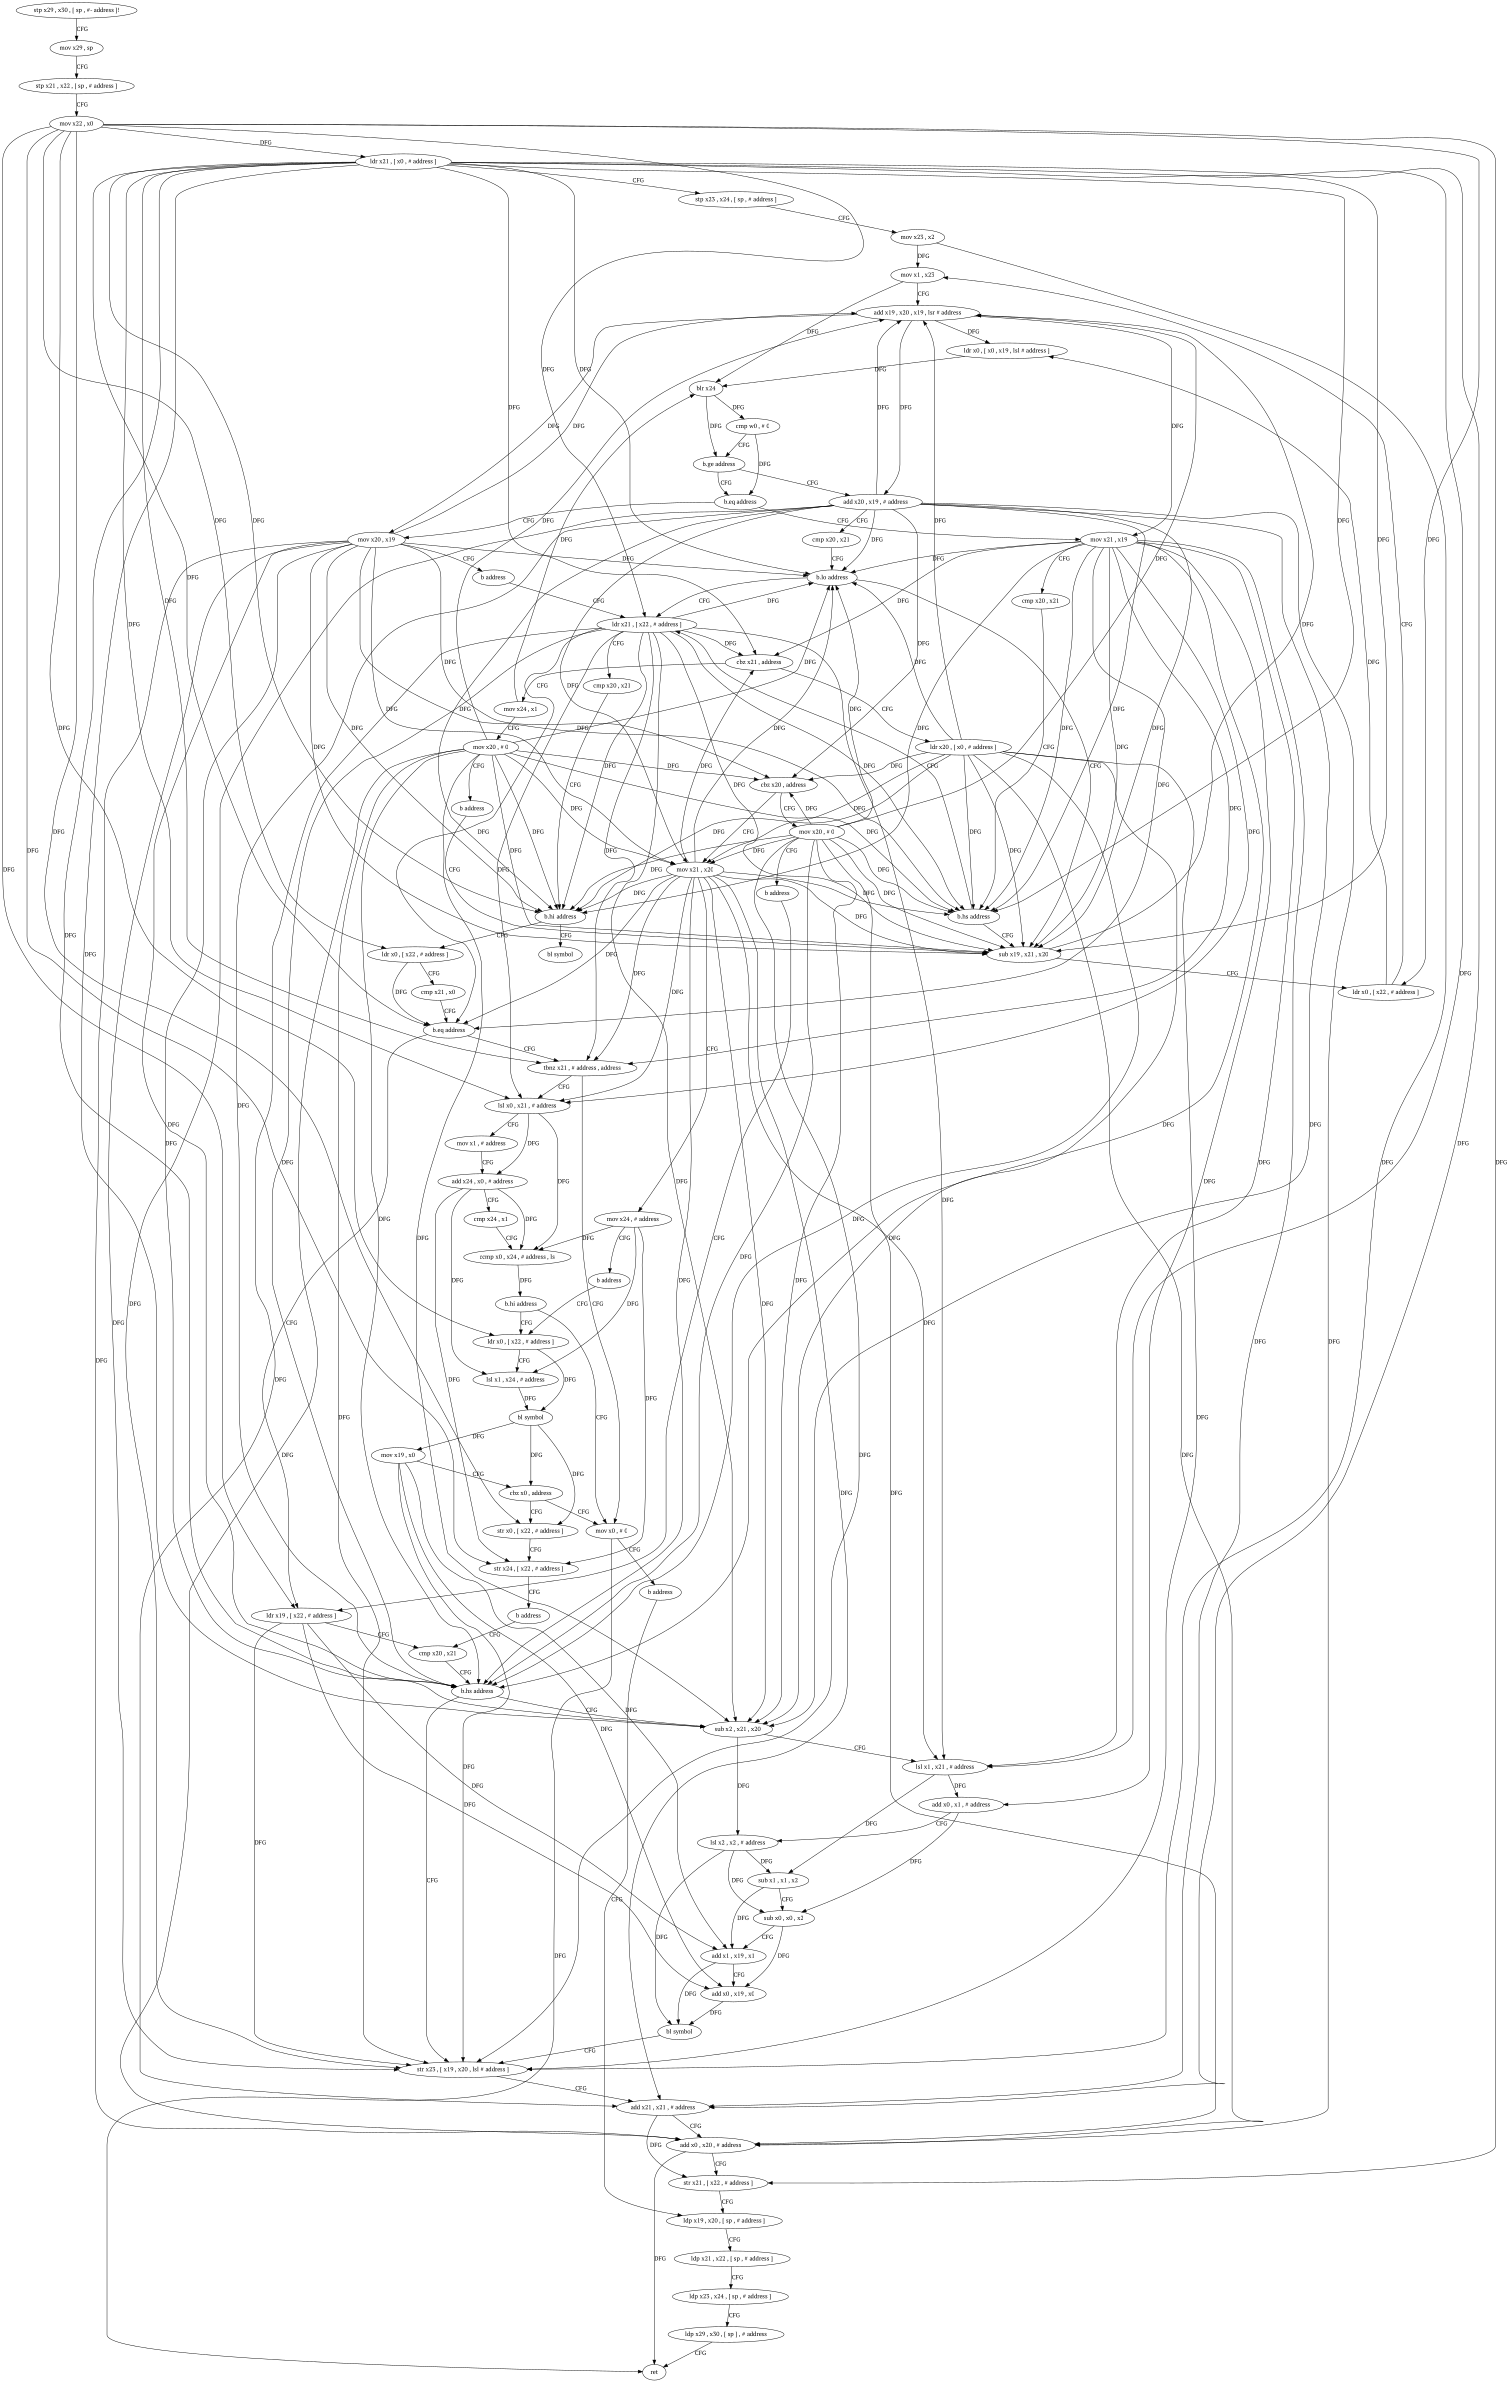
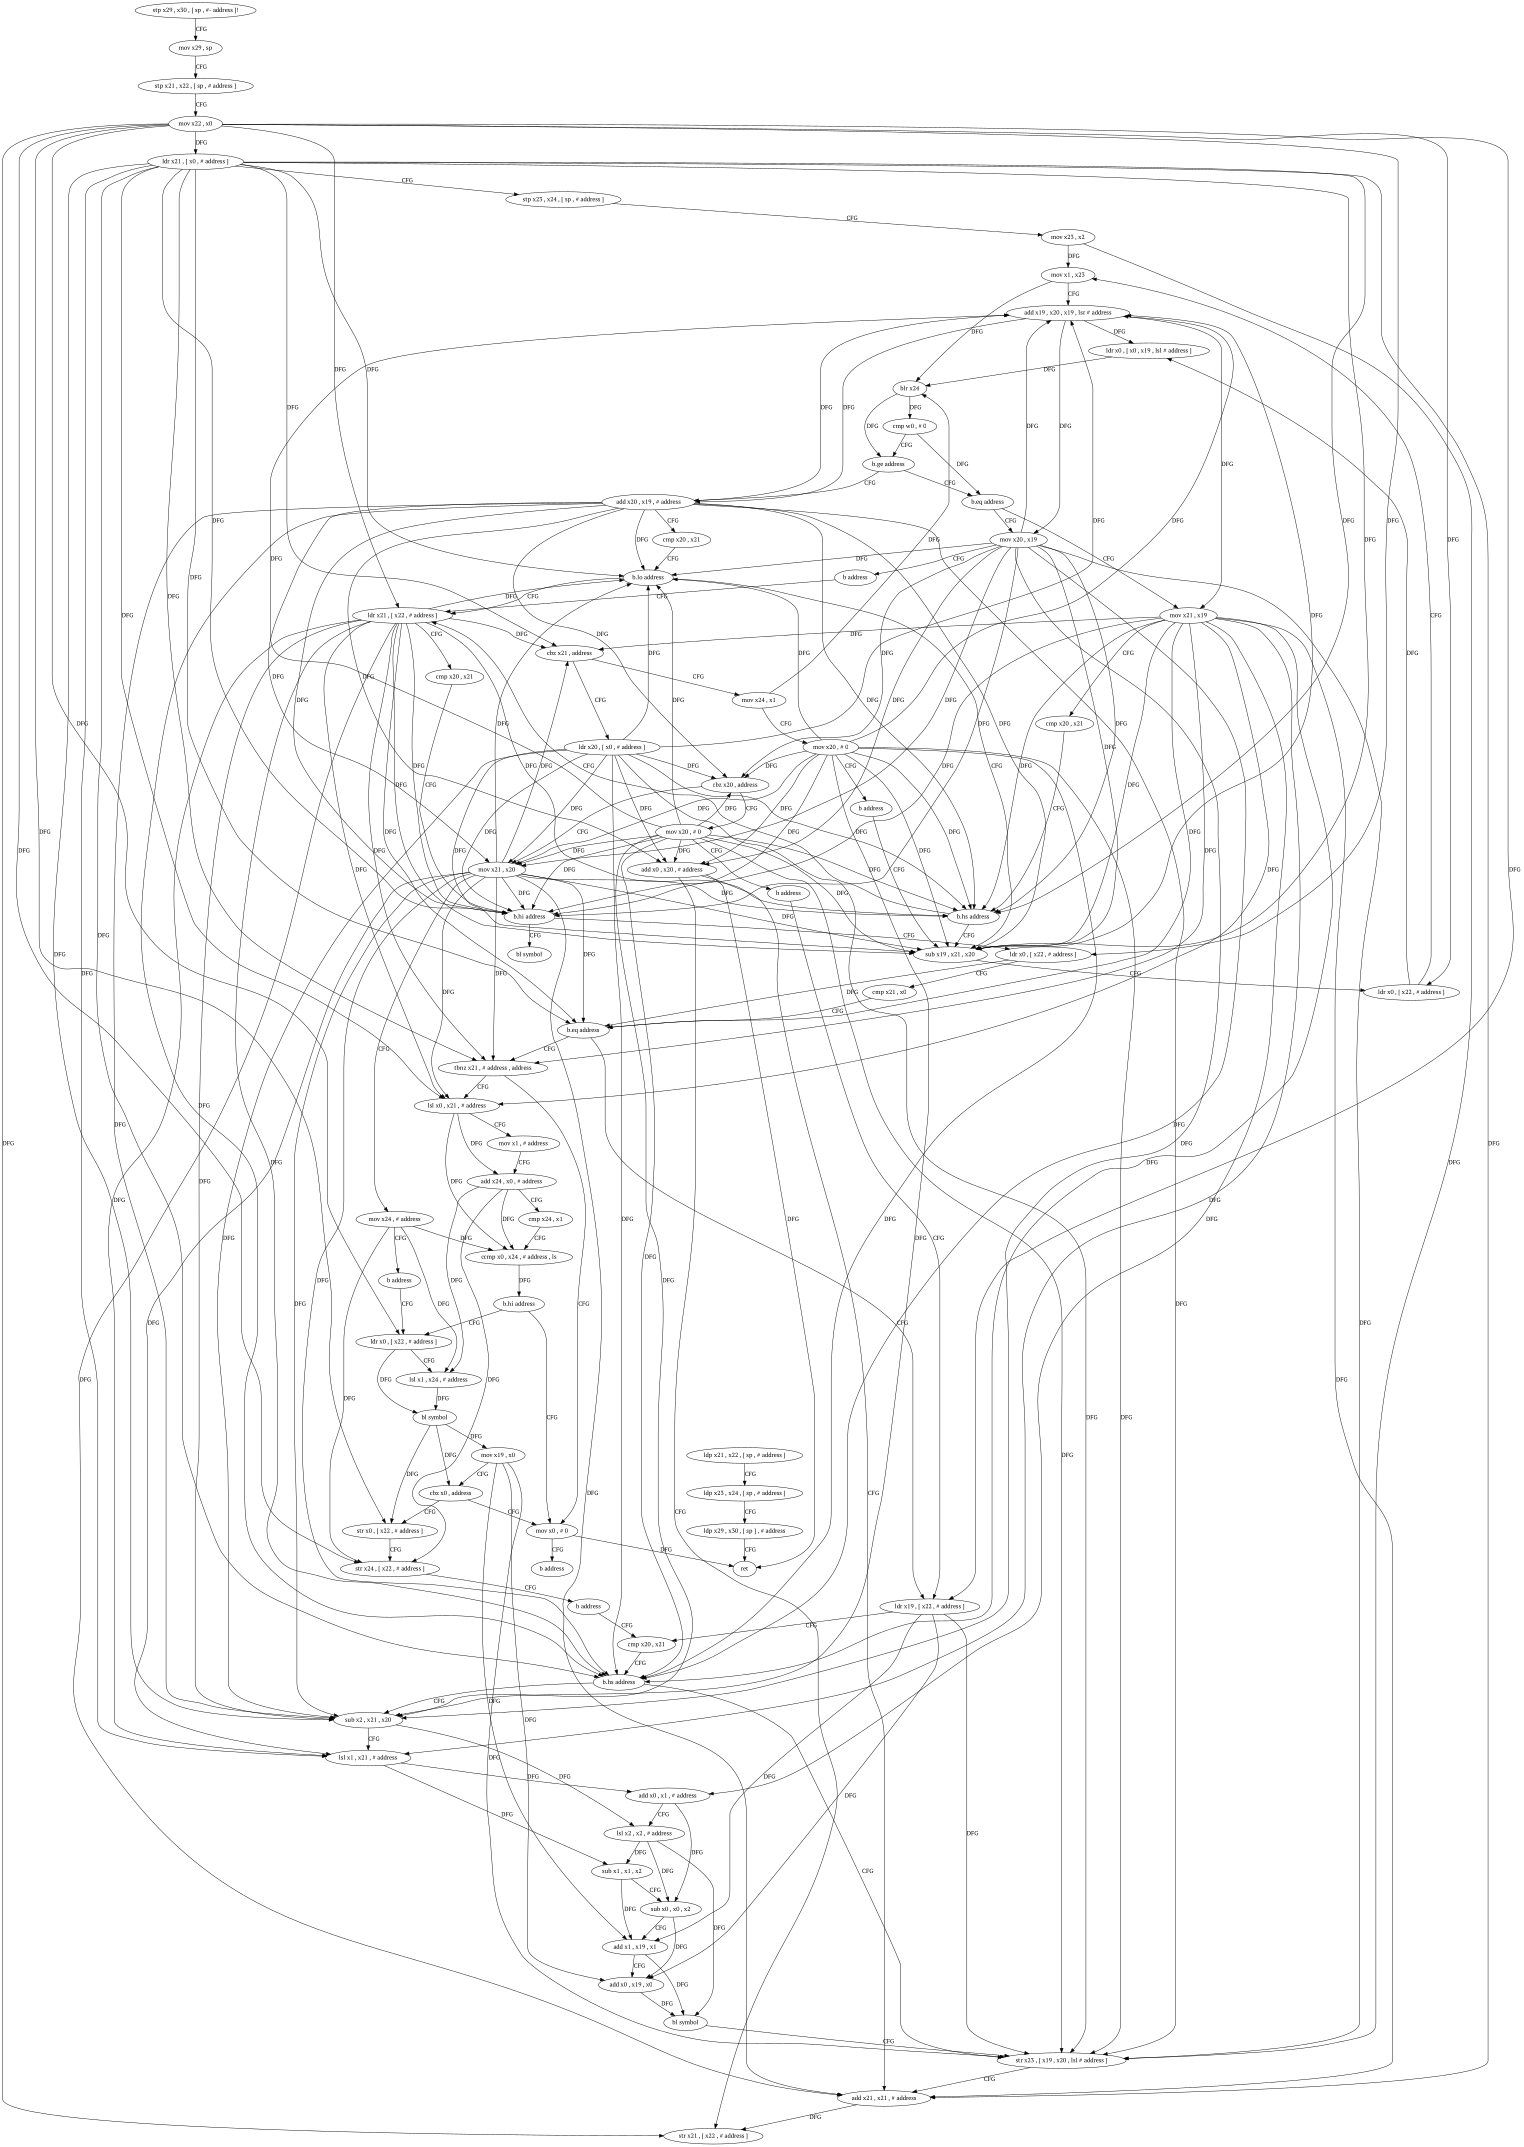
edge "mov x21 , x19" -> "b.lo address": removed, label "DFG"
edge "add x21 , x21 , # address" -> "add x0 , x20 , # address": reversed
node "ldp x19 , x20 , [ sp , # address ]": removed
